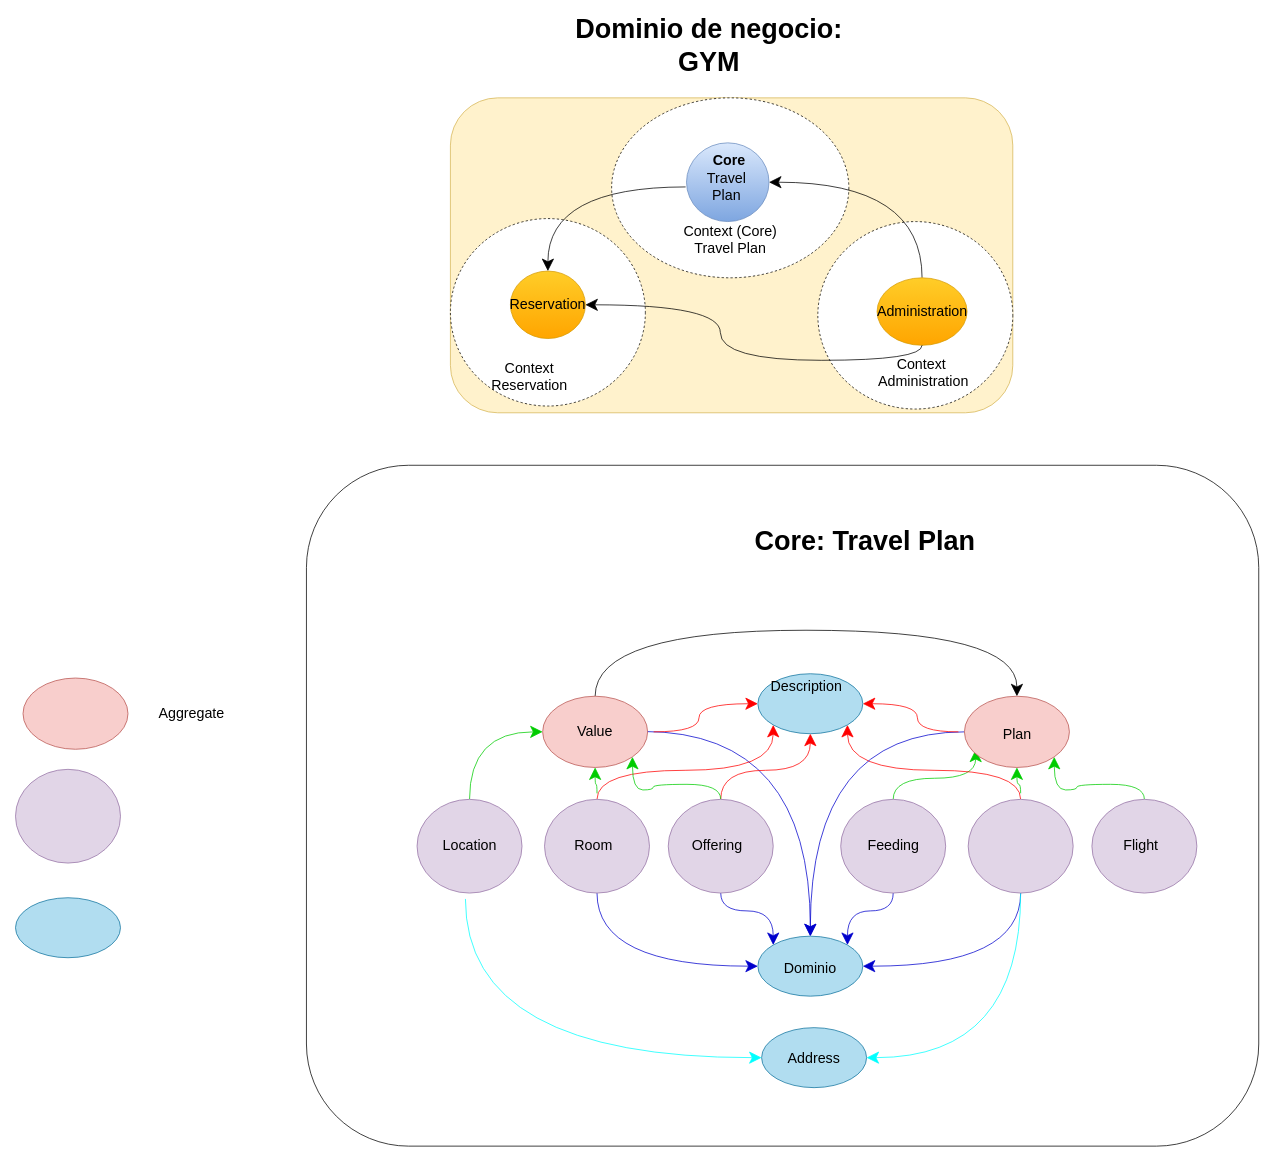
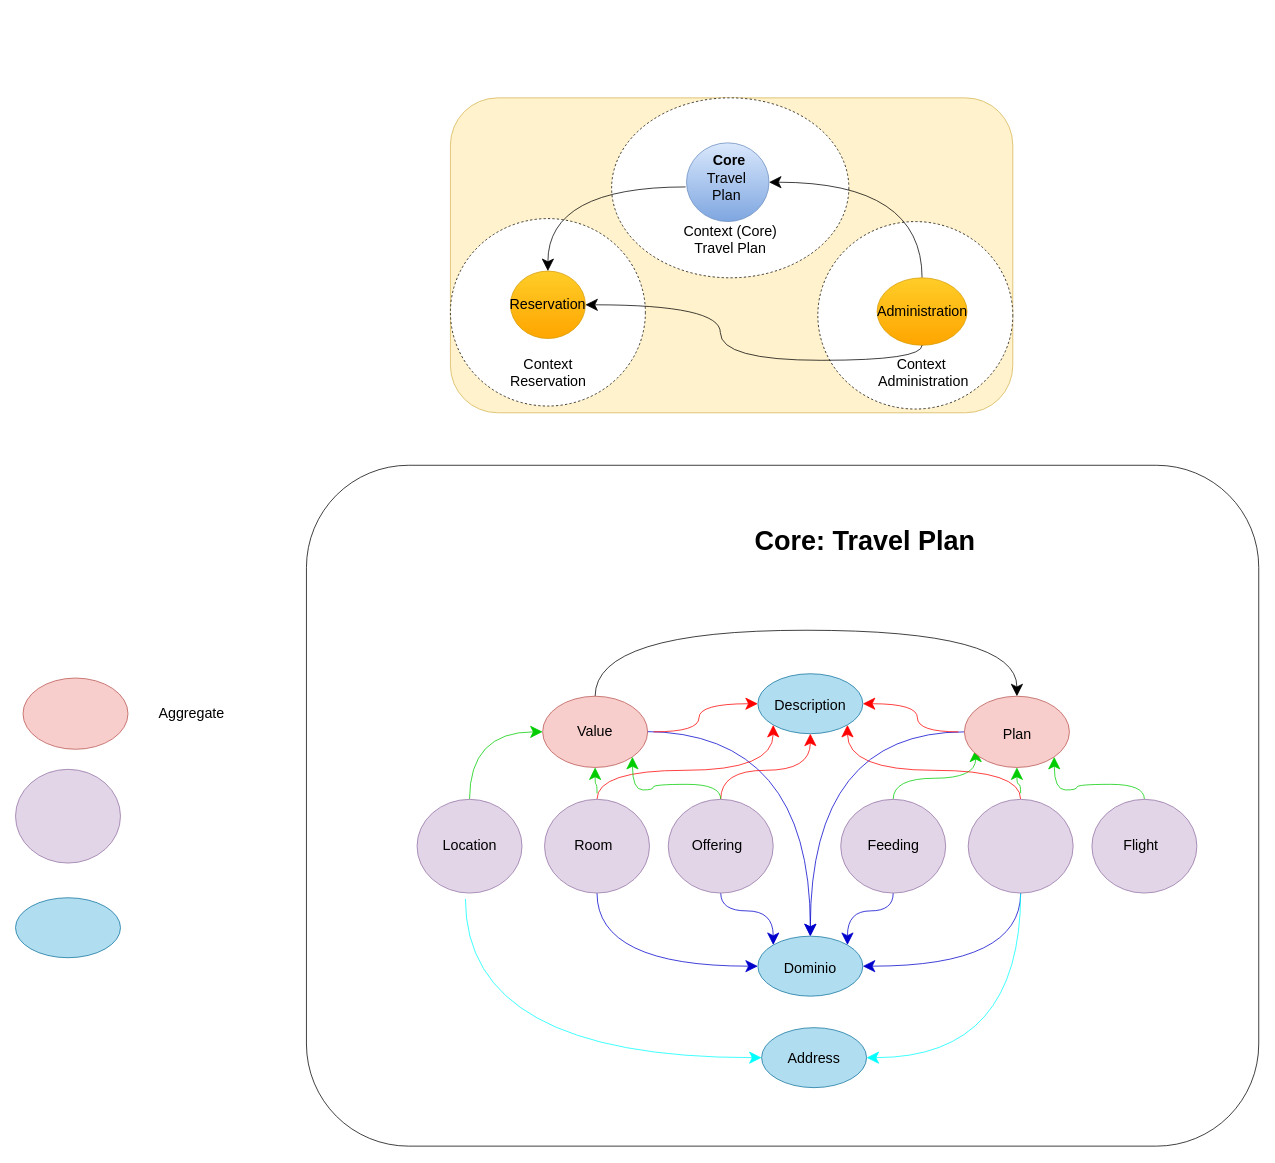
node "Dominio de negocio: GYM": removed
node "Context Reservation": moved (529, 377) -> (548, 373)
node "Description": moved (807, 687) -> (810, 706)
